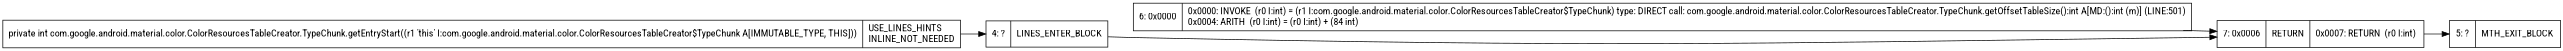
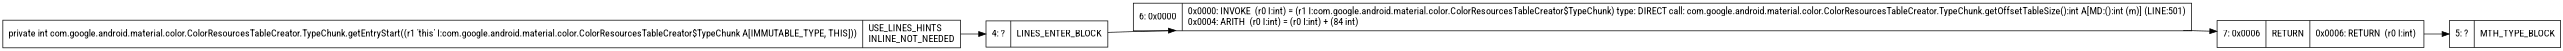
node "7: 0x0006": text "0x0007: RETURN  (r0 I:int)" -> "0x0006: RETURN  (r0 I:int)"
node "5: ?": text "MTH_EXIT_BLOCK" -> "MTH_TYPE_BLOCK"
edge "4: ?" -> "7: 0x0006": now "4: ?" -> "6: 0x0000"
